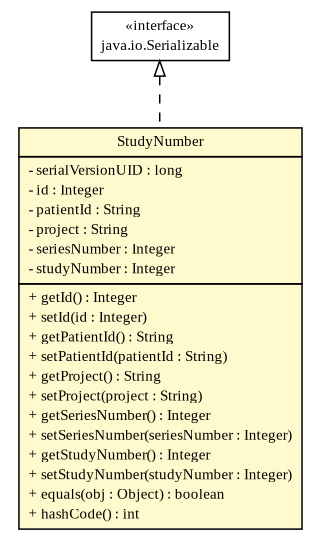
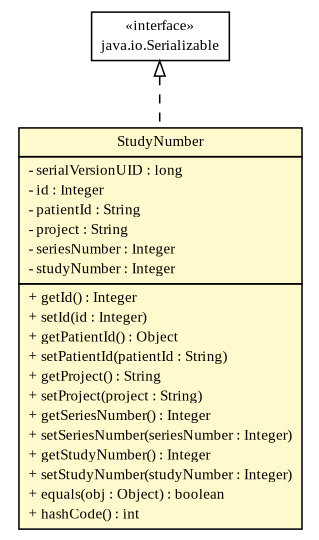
node "StudyNumber": text "+ getPatientId() : String" -> "+ getPatientId() : Object"
